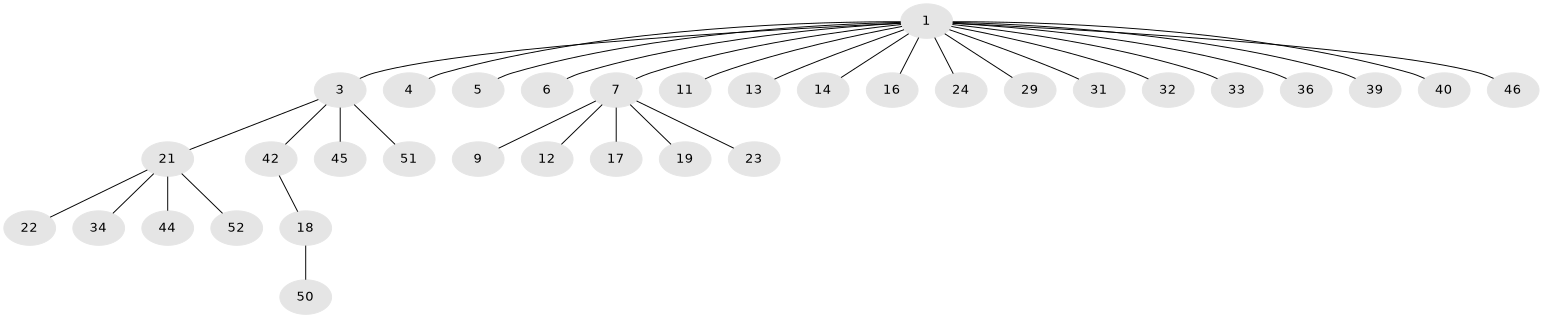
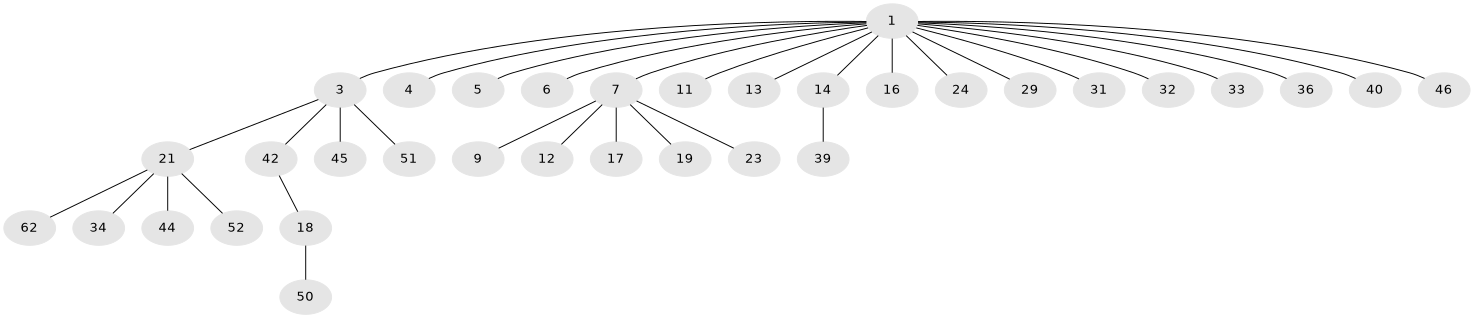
edge "1" -- "39": now "14" -- "39"
node "22": label "22" -> "62"
